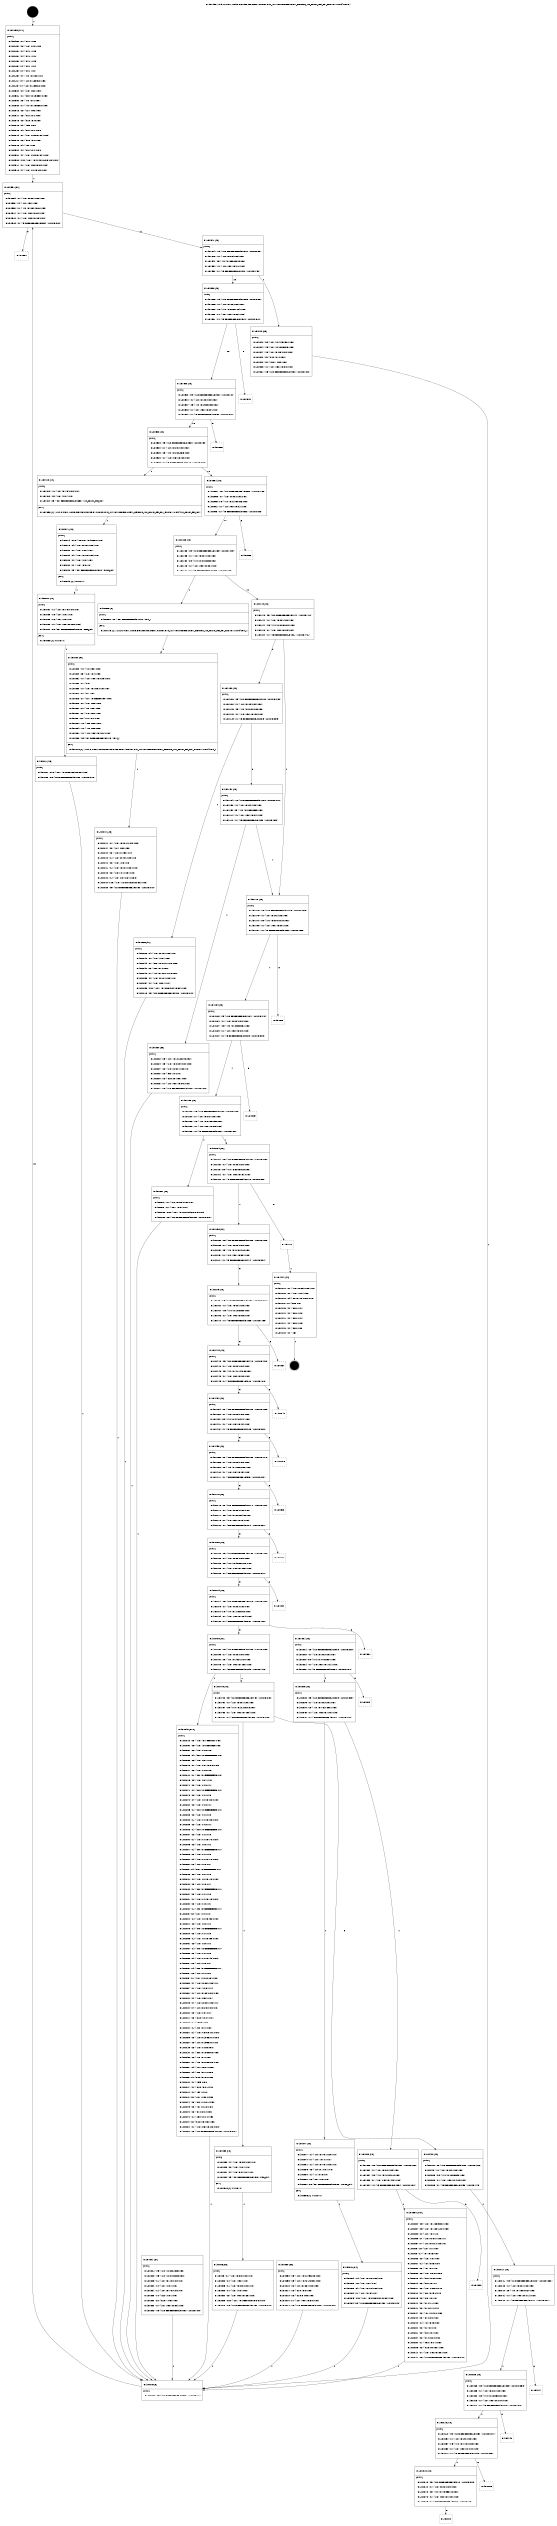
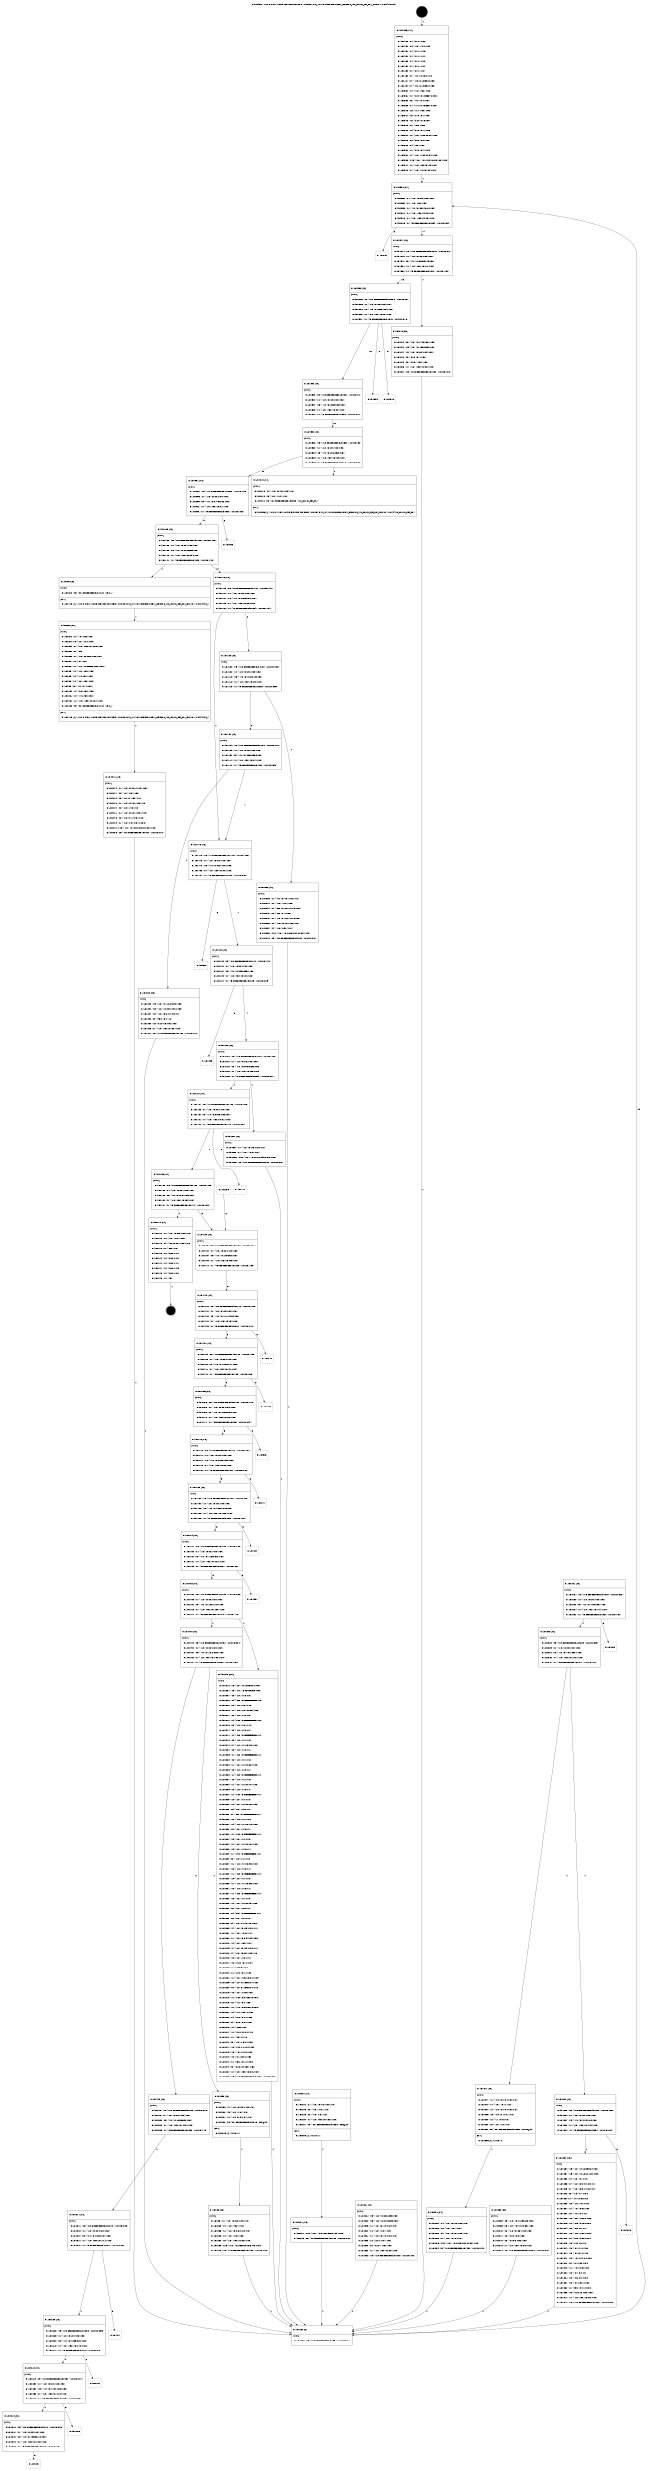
edge "0x4015ac [28]" -> "0x40205c": now "0x401590 [28]" -> "0x40205c"
node "0x401d74 [29]": removed
edge "0x40216f" -> "0x402112 [24]": now "0x4016e0 [28]" -> "0x402112 [24]"
edge "0x4016fc [28]" -> "0x401b3e": reversed
